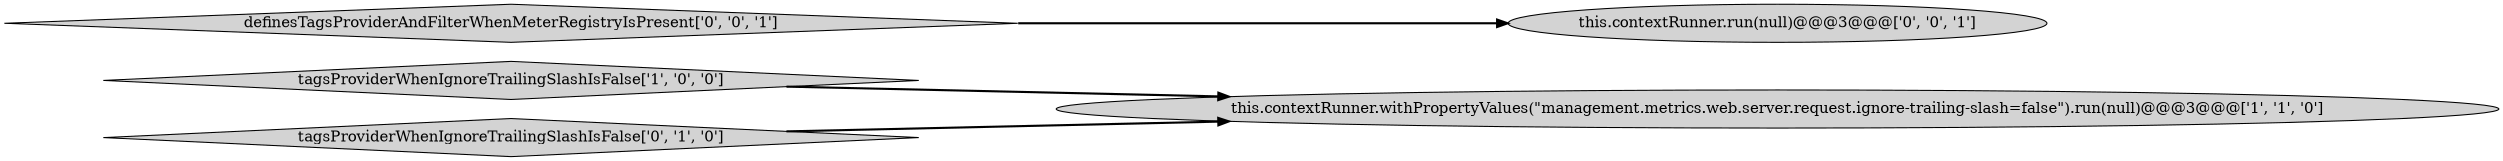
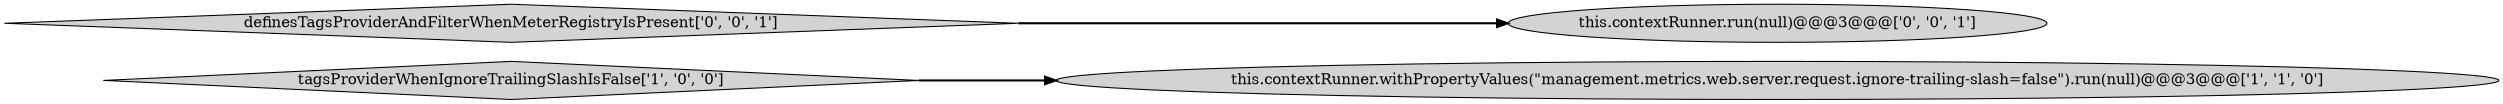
node "tagsProviderWhenIgnoreTrailingSlashIsFalse['0', '1', '0']": removed
